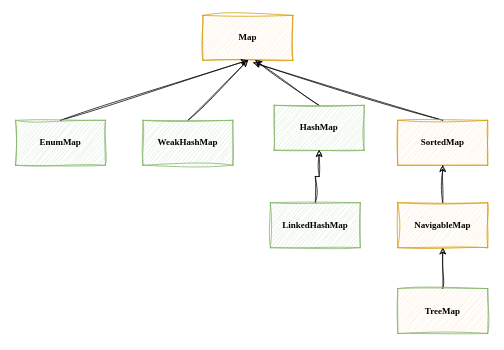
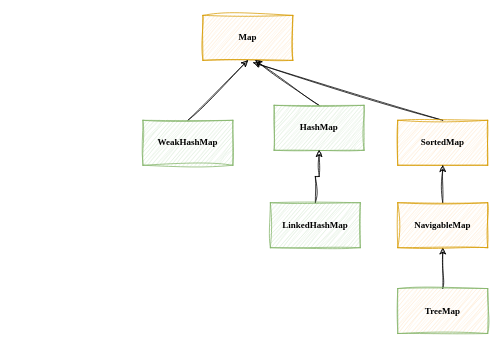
edge "EnumMap" -> "Map": removed
node "EnumMap": removed
